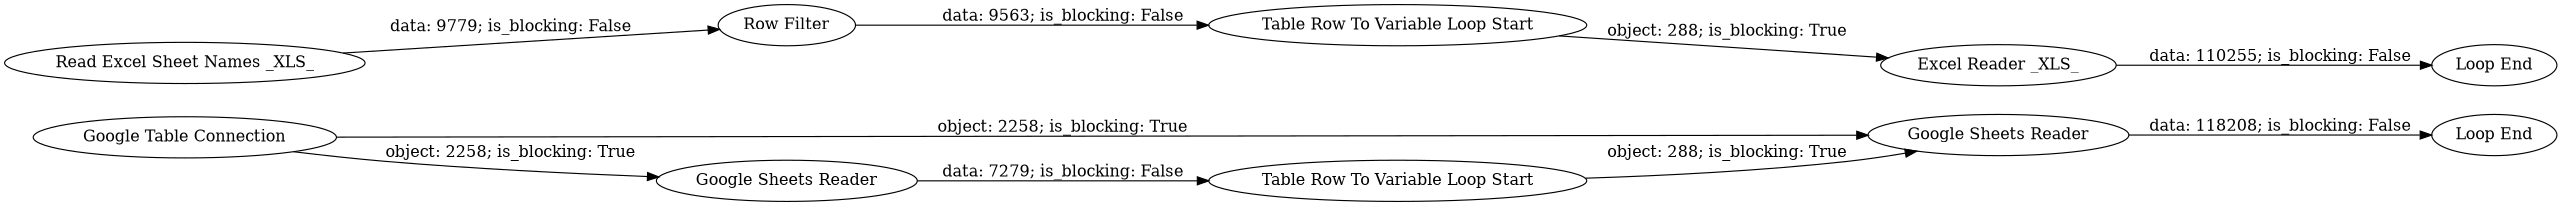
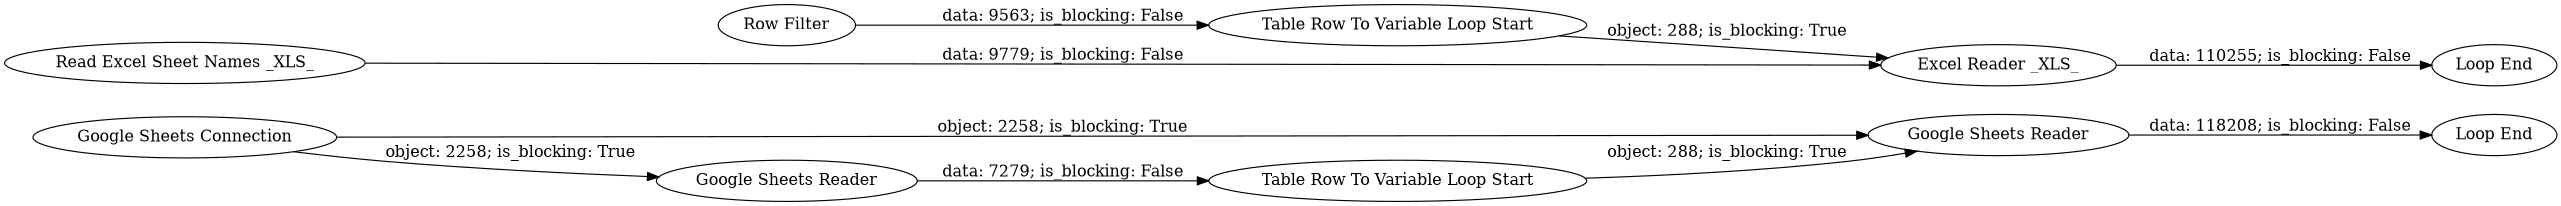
edge "Read Excel Sheet Names _XLS_" -> "Row Filter": now "Read Excel Sheet Names _XLS_" -> "Excel Reader _XLS_"
node "Google Table Connection": label "Google Table Connection" -> "Google Sheets Connection"
